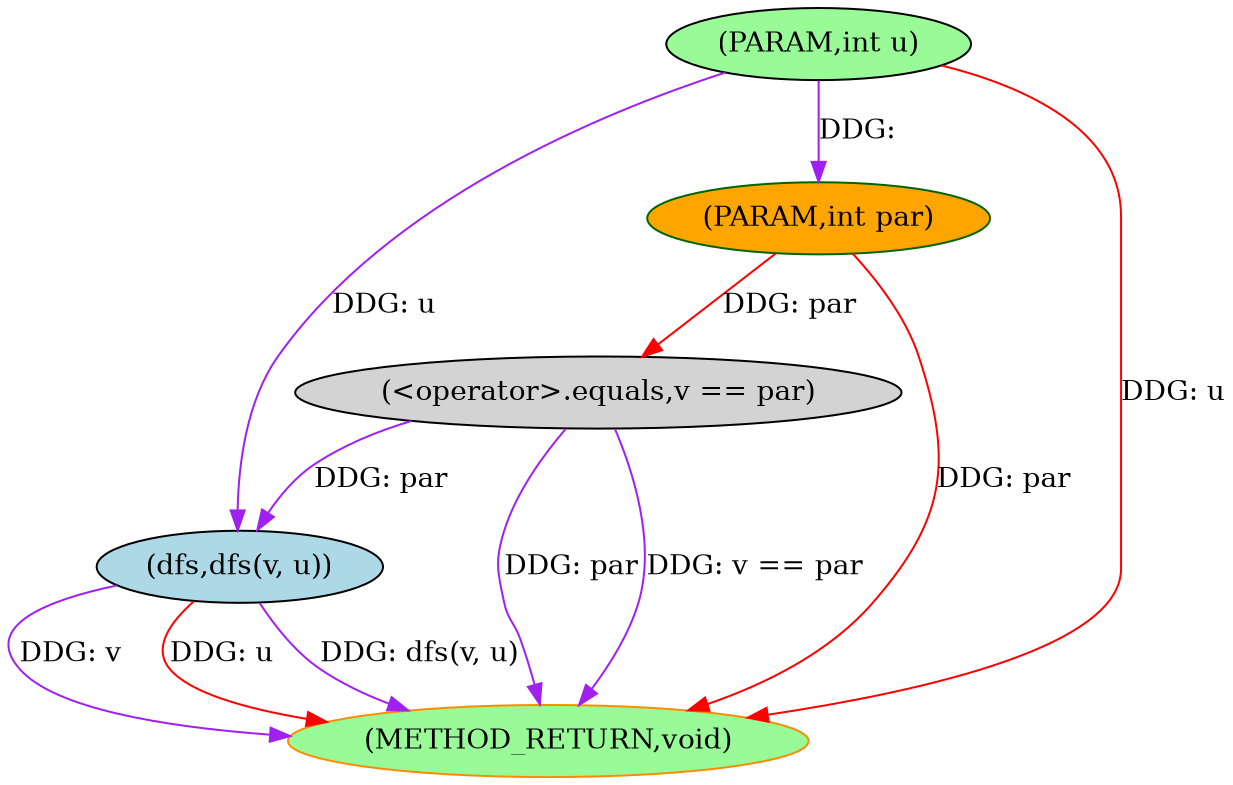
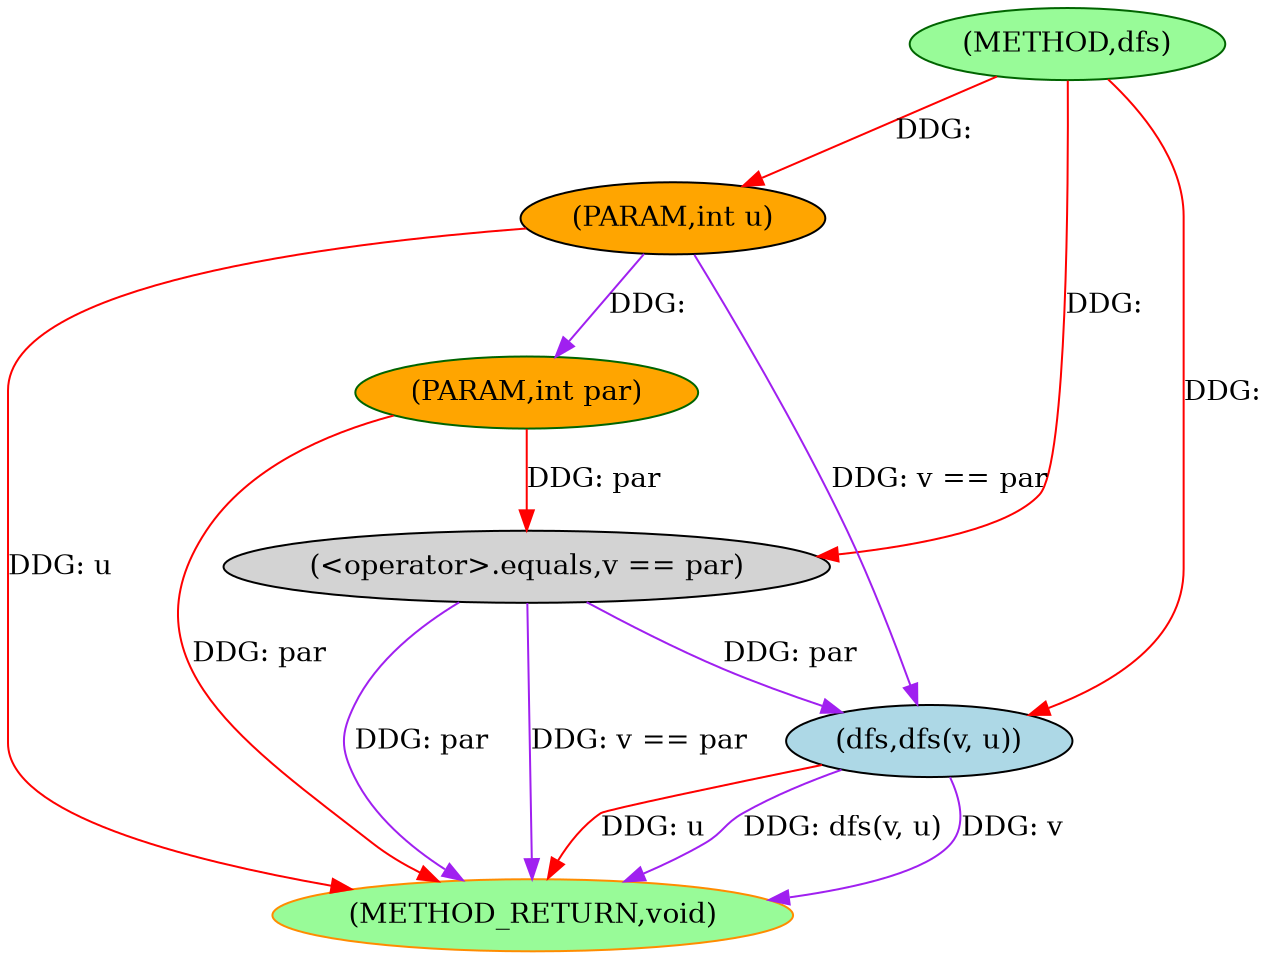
node "(PARAM,int u)": fillcolor palegreen -> orange
node "(METHOD,dfs)": added
edge "(PARAM,int u)" -> "(dfs,dfs(v, u))": label "DDG: u" -> "DDG: v == par"
